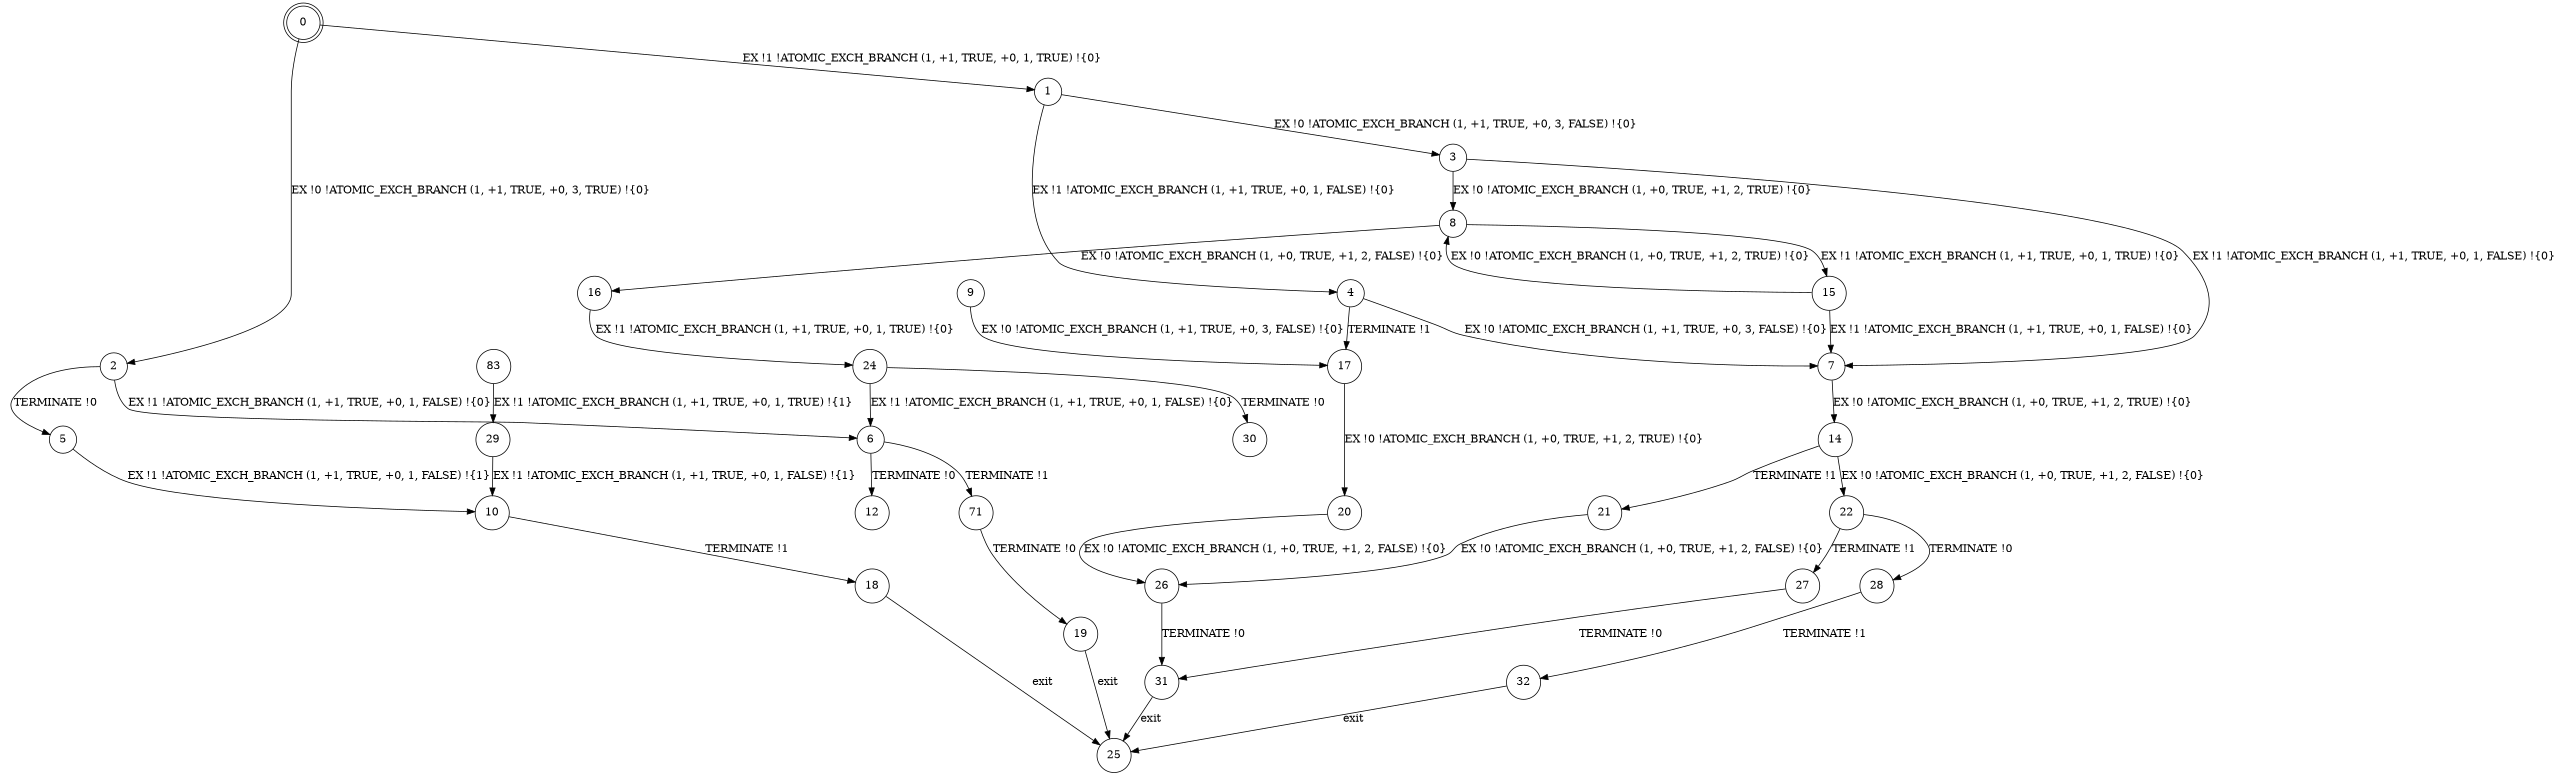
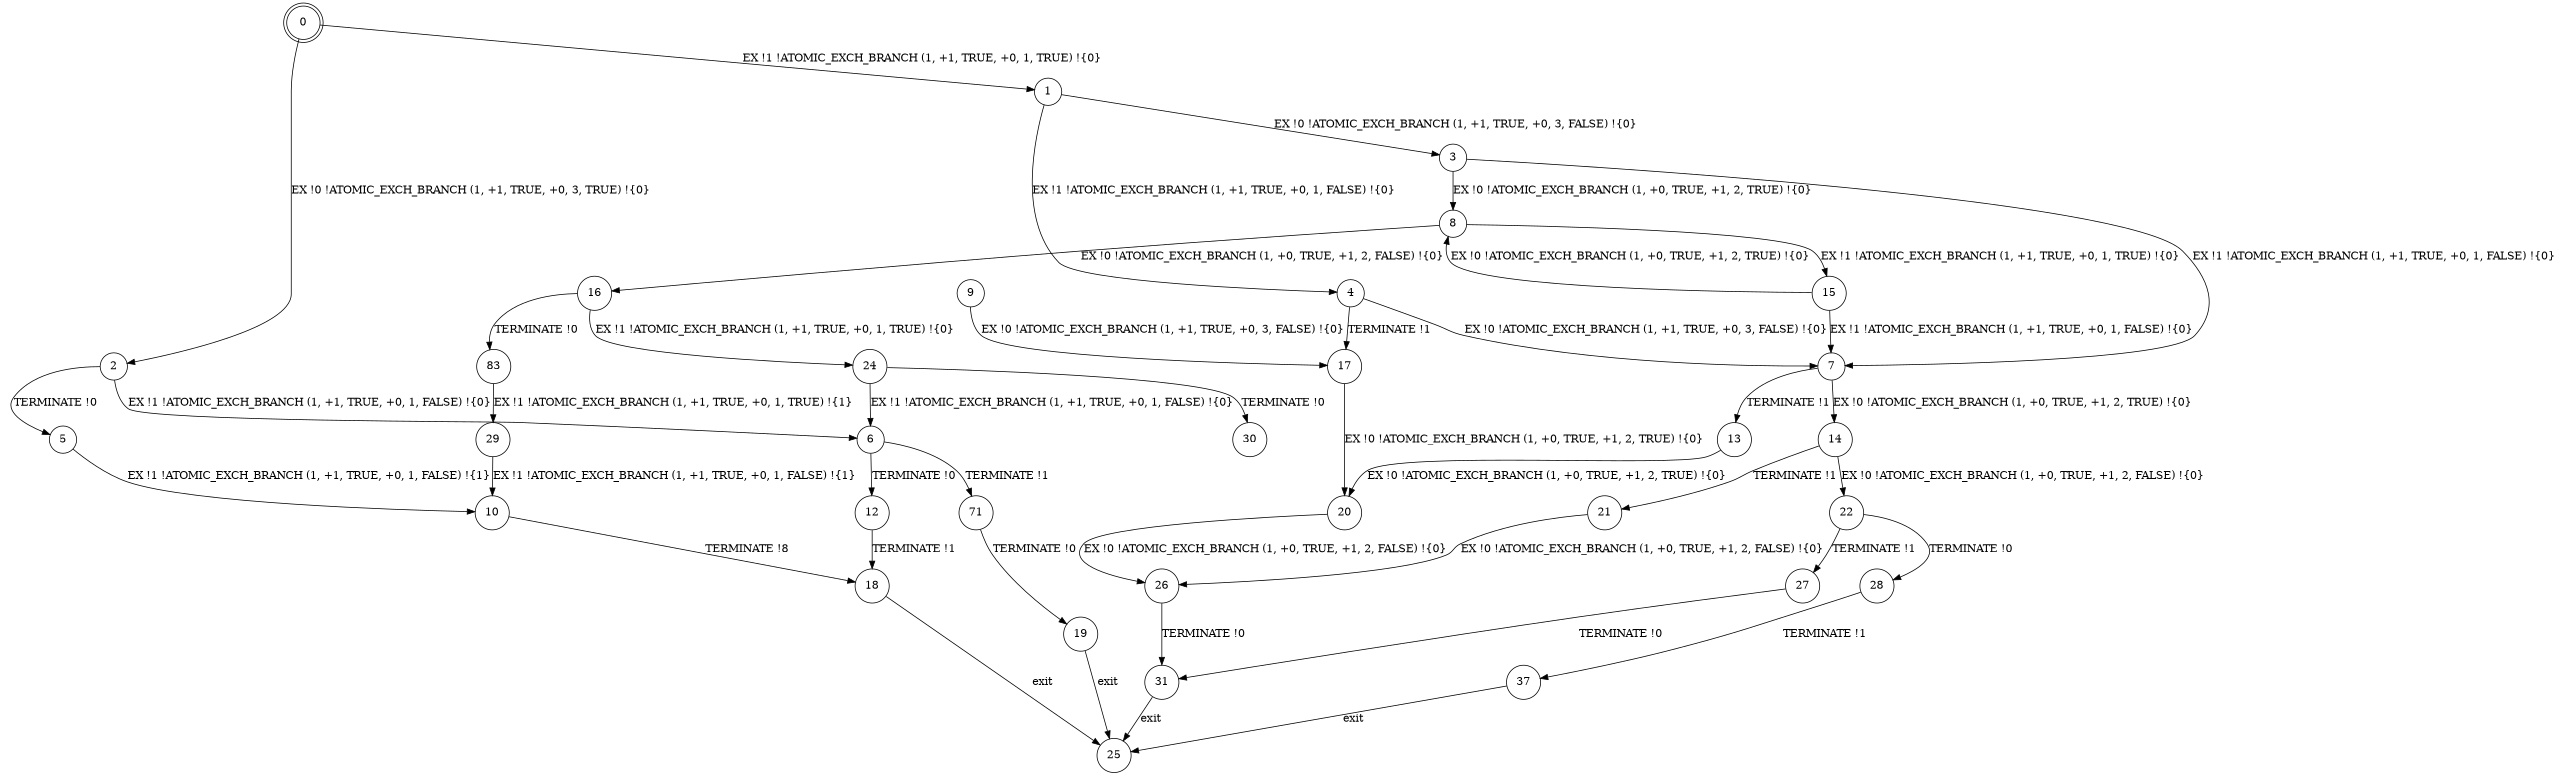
edge "16" -> "83": added, label "TERMINATE !0"
node "13": added
edge "12" -> "18": added, label "TERMINATE !1"
edge "10" -> "18": label "TERMINATE !1" -> "TERMINATE !8"
node "32": label "32" -> "37"
